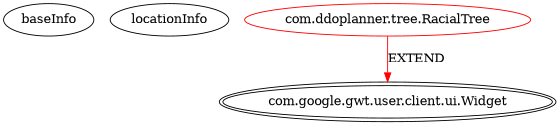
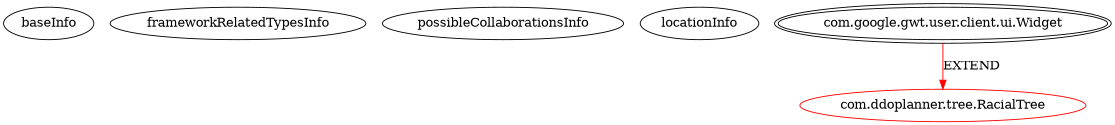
node "frameworkRelatedTypesInfo": added
node "possibleCollaborationsInfo": added
edge "com.ddoplanner.tree.RacialTree" -> "com.google.gwt.user.client.ui.Widget": reversed
